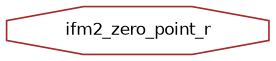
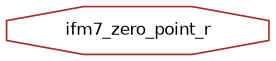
node "ifm2_zero_point_r": label "ifm2_zero_point_r" -> "ifm7_zero_point_r"
